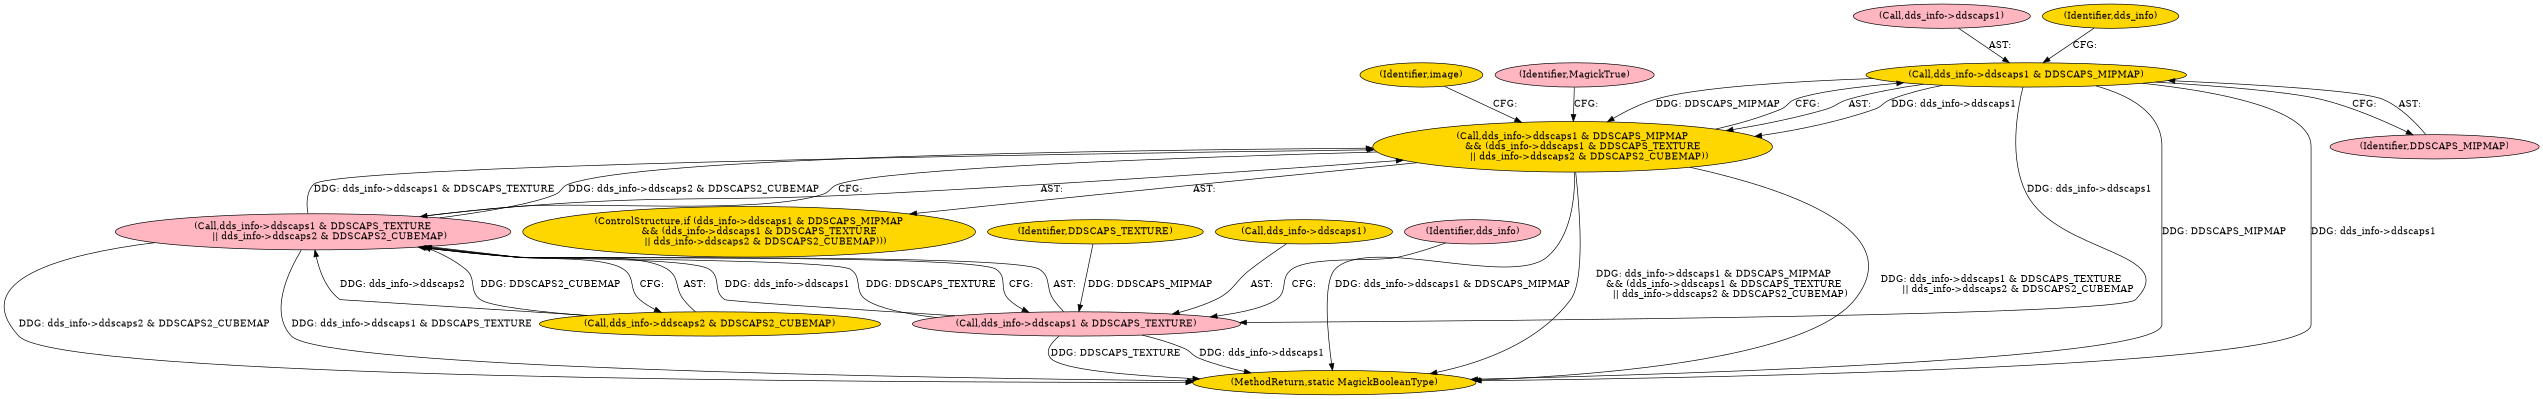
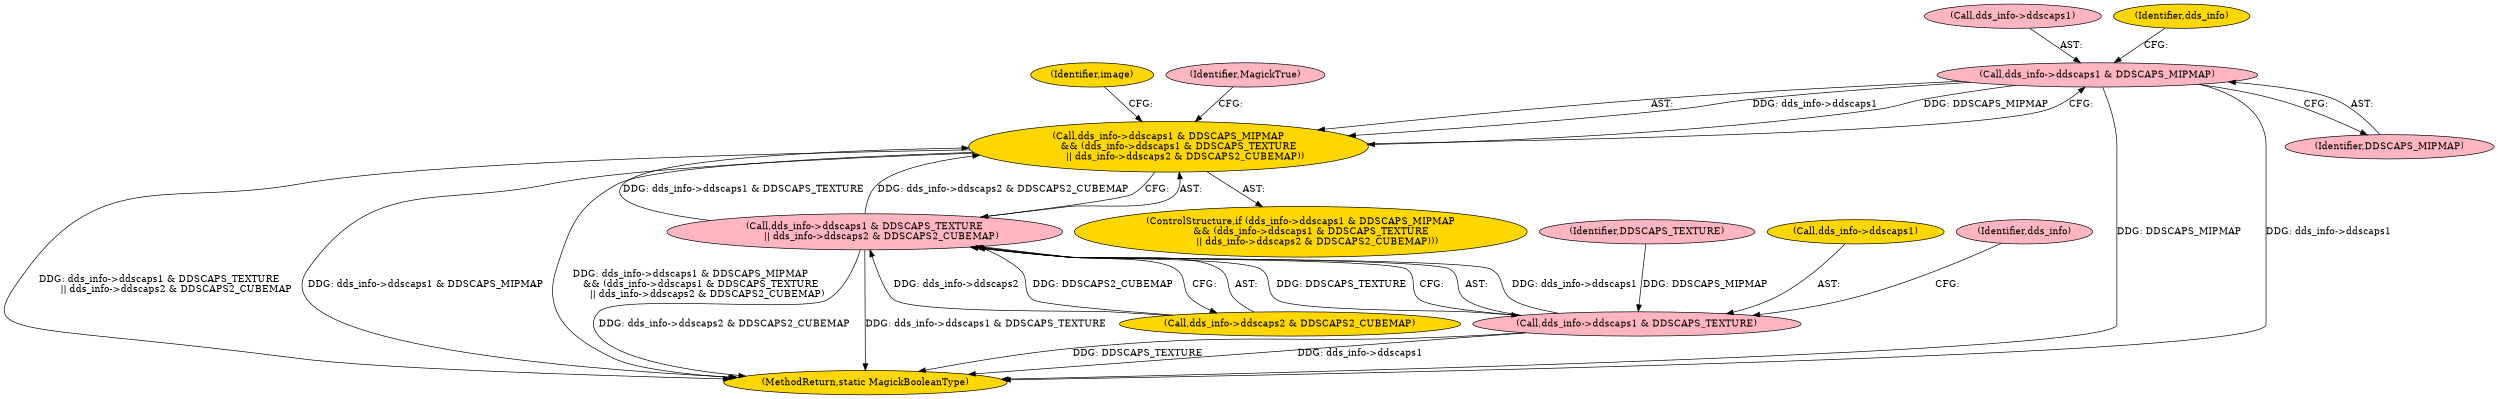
node "(Call,dds_info->ddscaps1 & DDSCAPS_MIPMAP)": fillcolor gold -> lightpink
node "(Identifier,DDSCAPS_TEXTURE)": fillcolor gold -> lightpink
edge "(Call,dds_info->ddscaps1 & DDSCAPS_MIPMAP)" -> "(Call,dds_info->ddscaps1 & DDSCAPS_TEXTURE)": removed, label "DDG: dds_info->ddscaps1"
